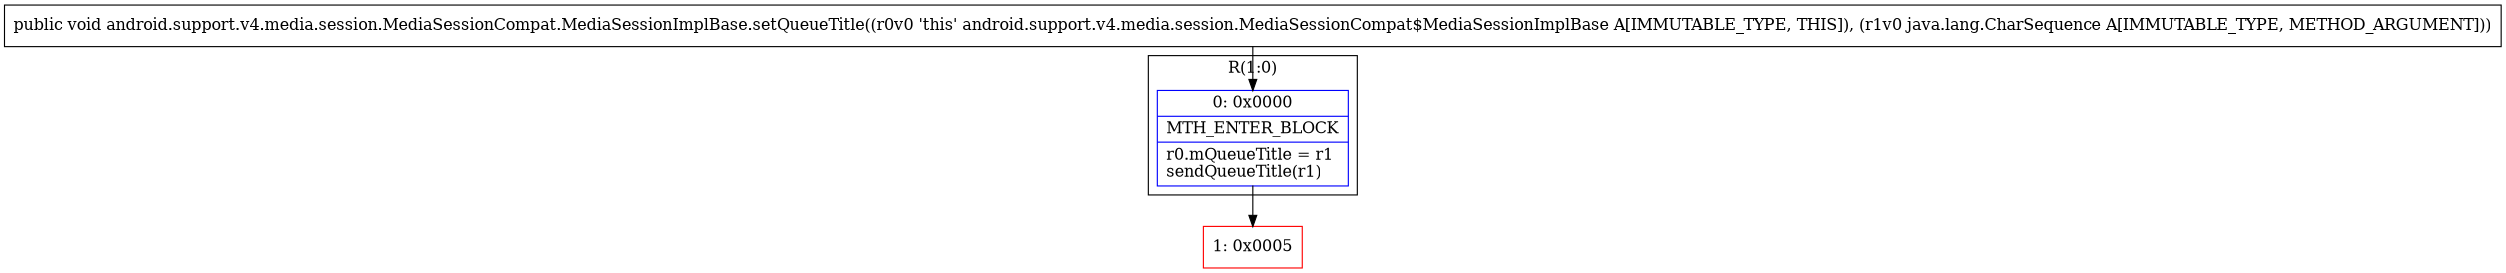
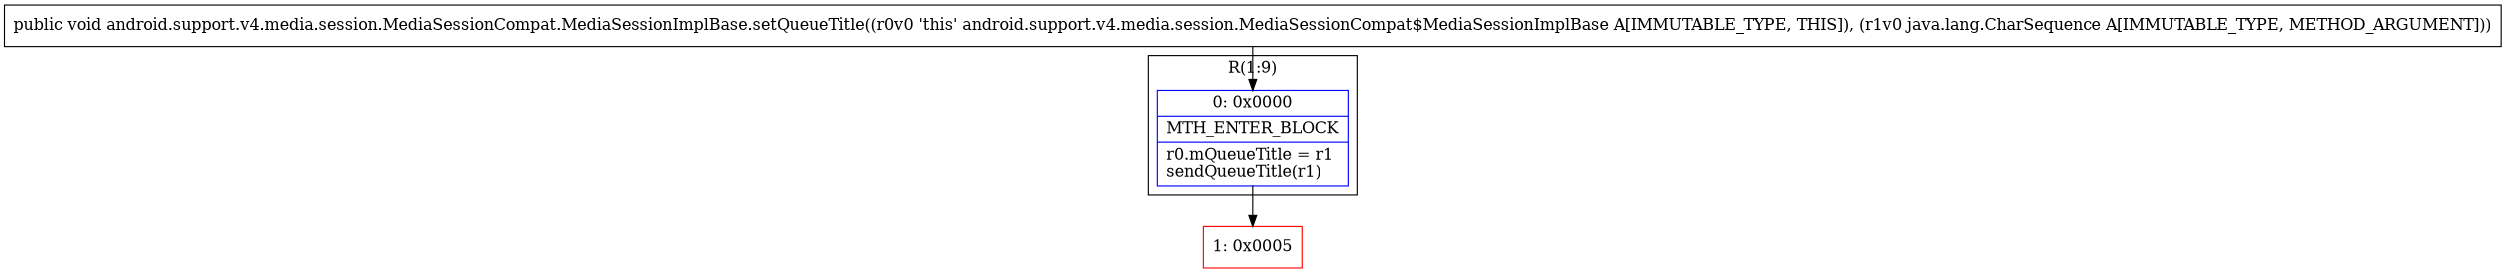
cluster "R(1:0)": label "R(1:0)" -> "R(1:9)"
